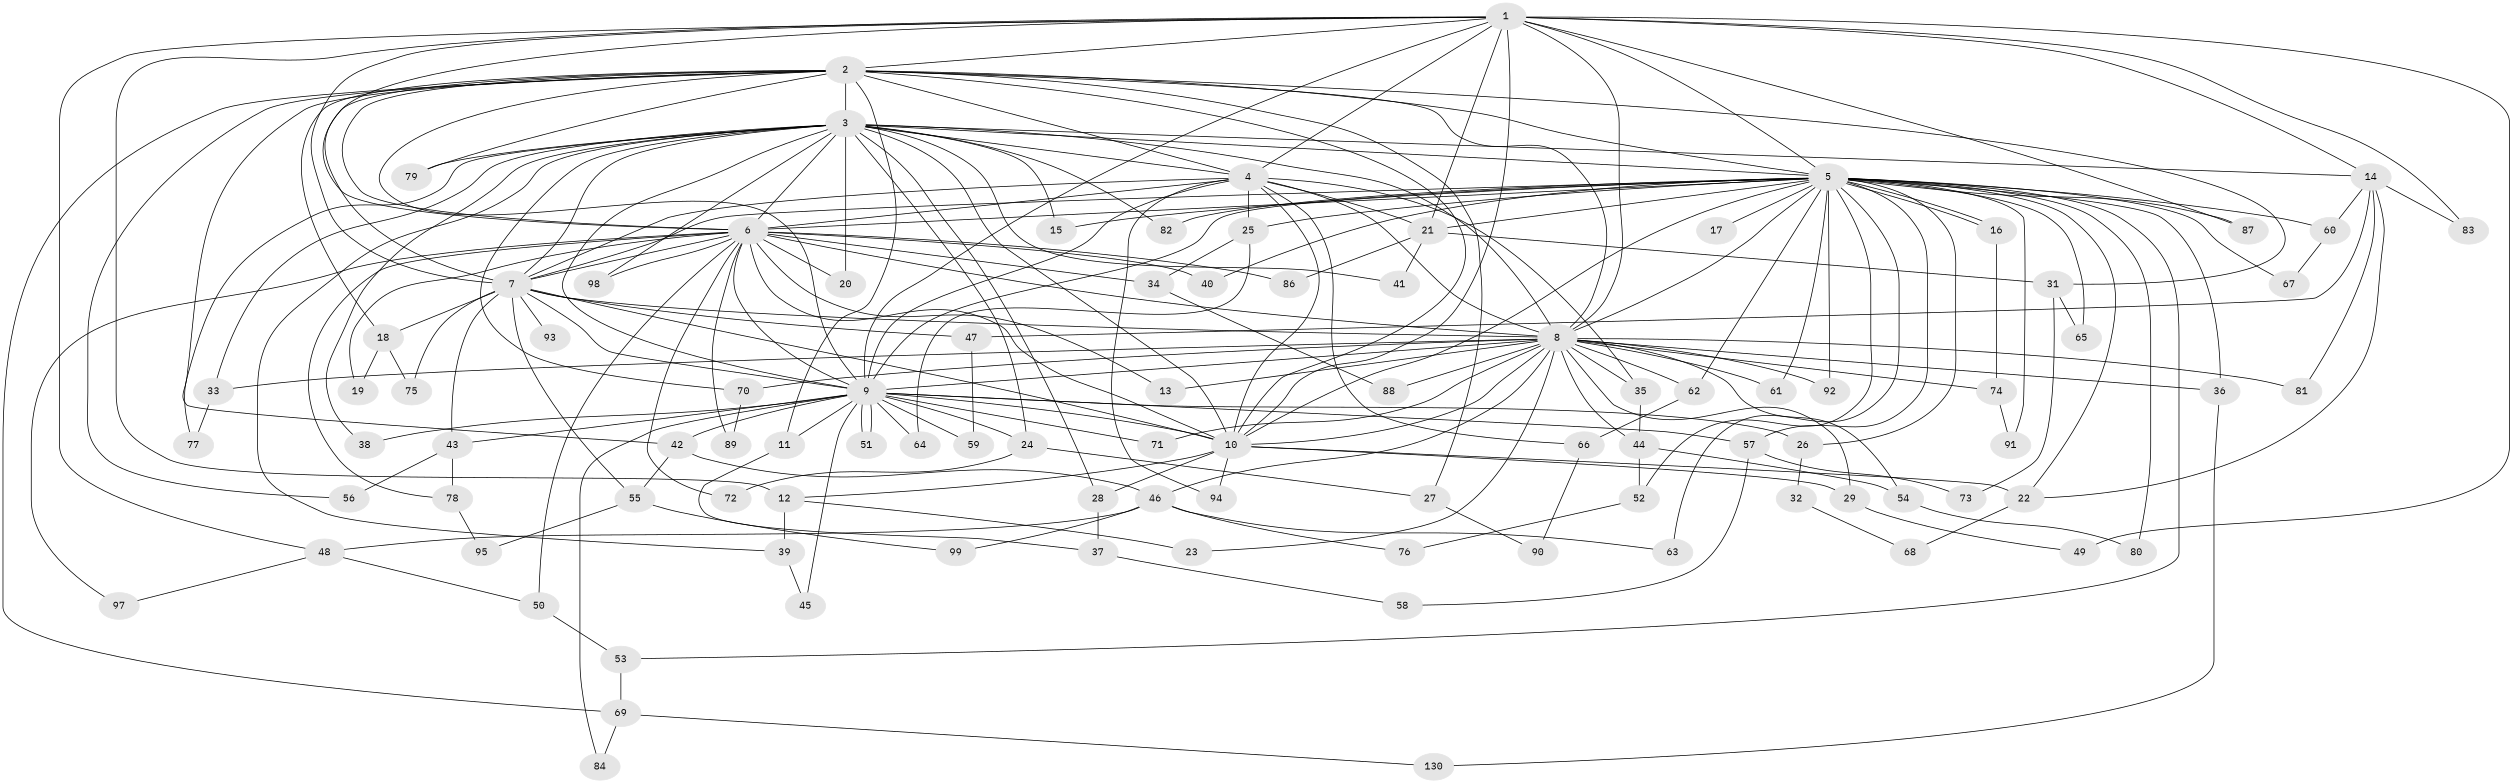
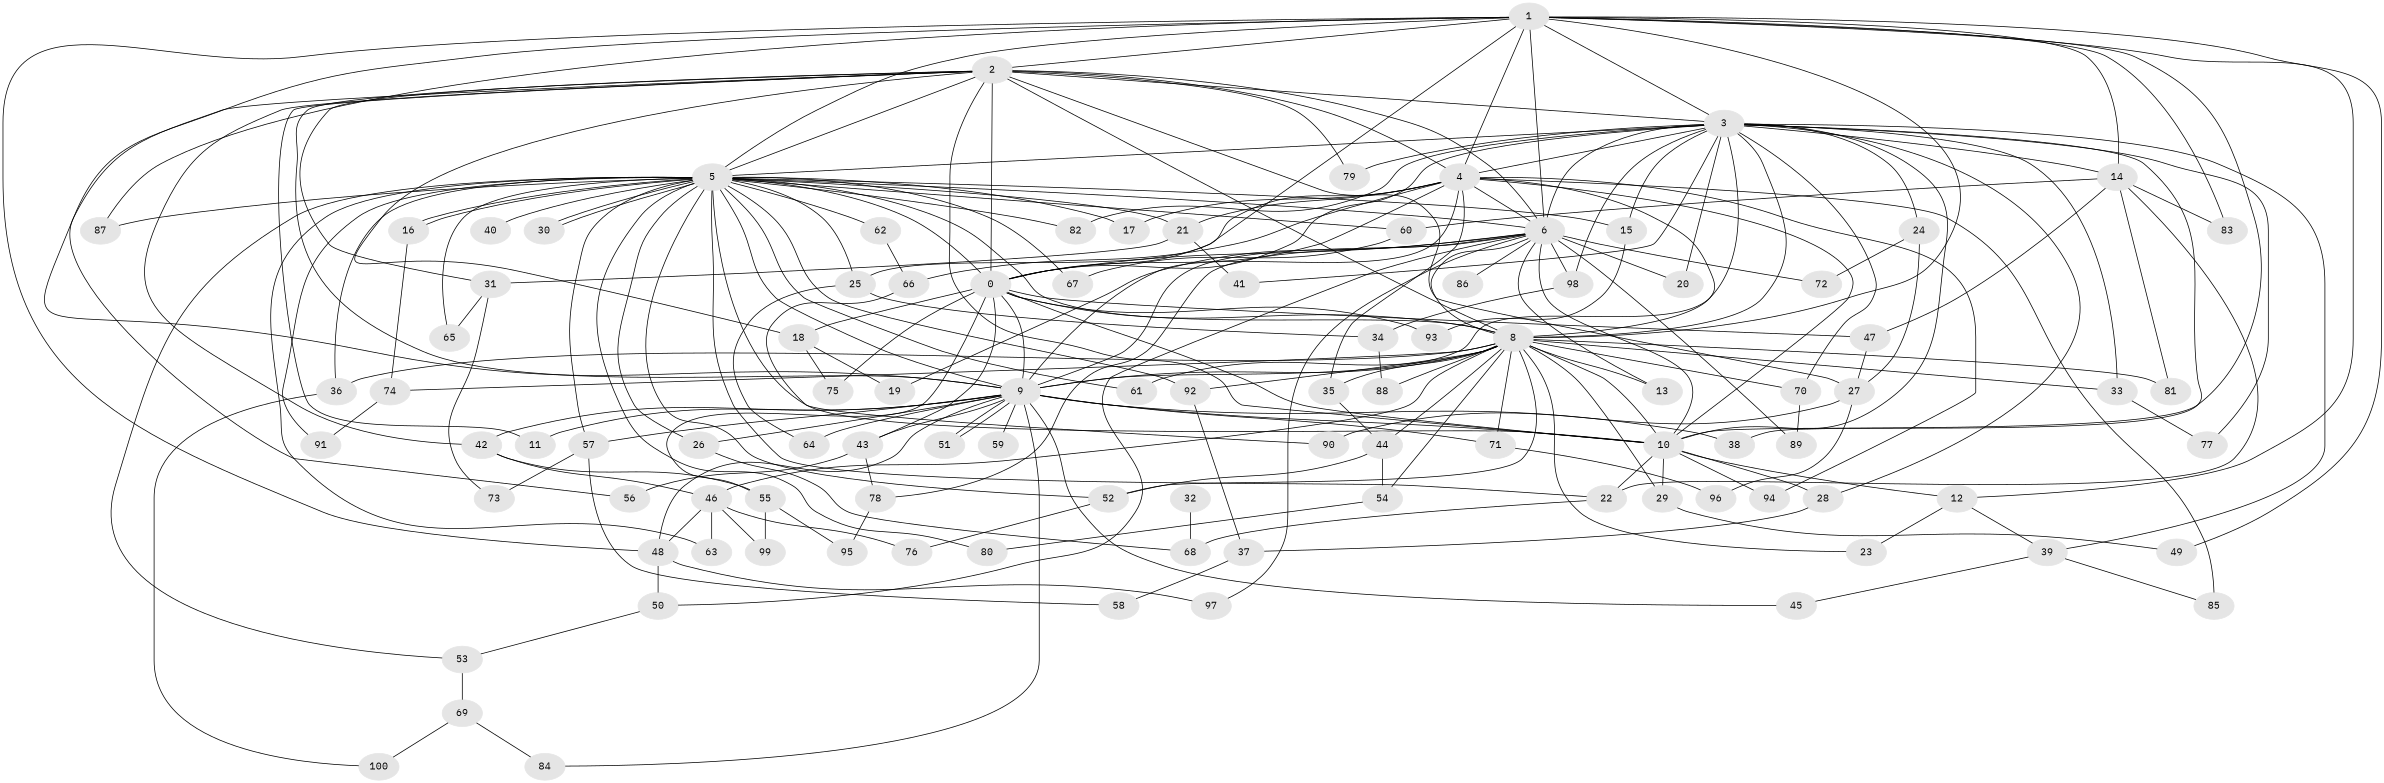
edge "1" -- "21": now "1" -- "3"
edge "4" -- "17": added
node "30": added
edge "6" -- "40": removed
edge "6" -- "34": now "98" -- "34"
edge "21" -- "86": removed
node "7": label "7" -> "0"
edge "15" -- "93": added
edge "2" -- "69": removed
edge "8" -- "62": now "8" -- "52"
edge "47" -- "59": now "47" -- "27"
edge "9" -- "24": now "9" -- "48"
edge "26" -- "32": now "26" -- "68"
node "96": added
edge "11" -- "37": now "92" -- "37"
node "85": added
node "130": label "130" -> "100"
